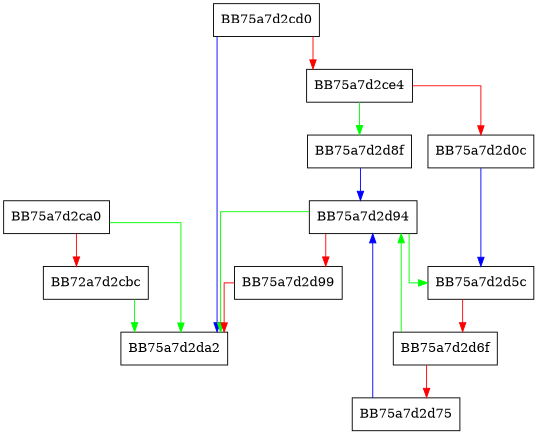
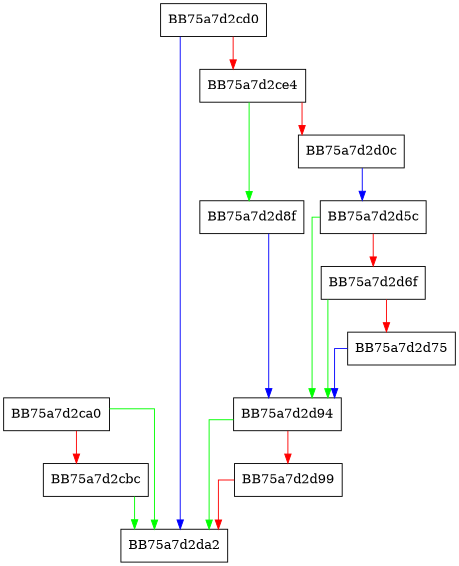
edge "BB75a7d2d94" -> "BB75a7d2d5c": reversed
node "BB72a7d2cbc": label "BB72a7d2cbc" -> "BB75a7d2cbc"
